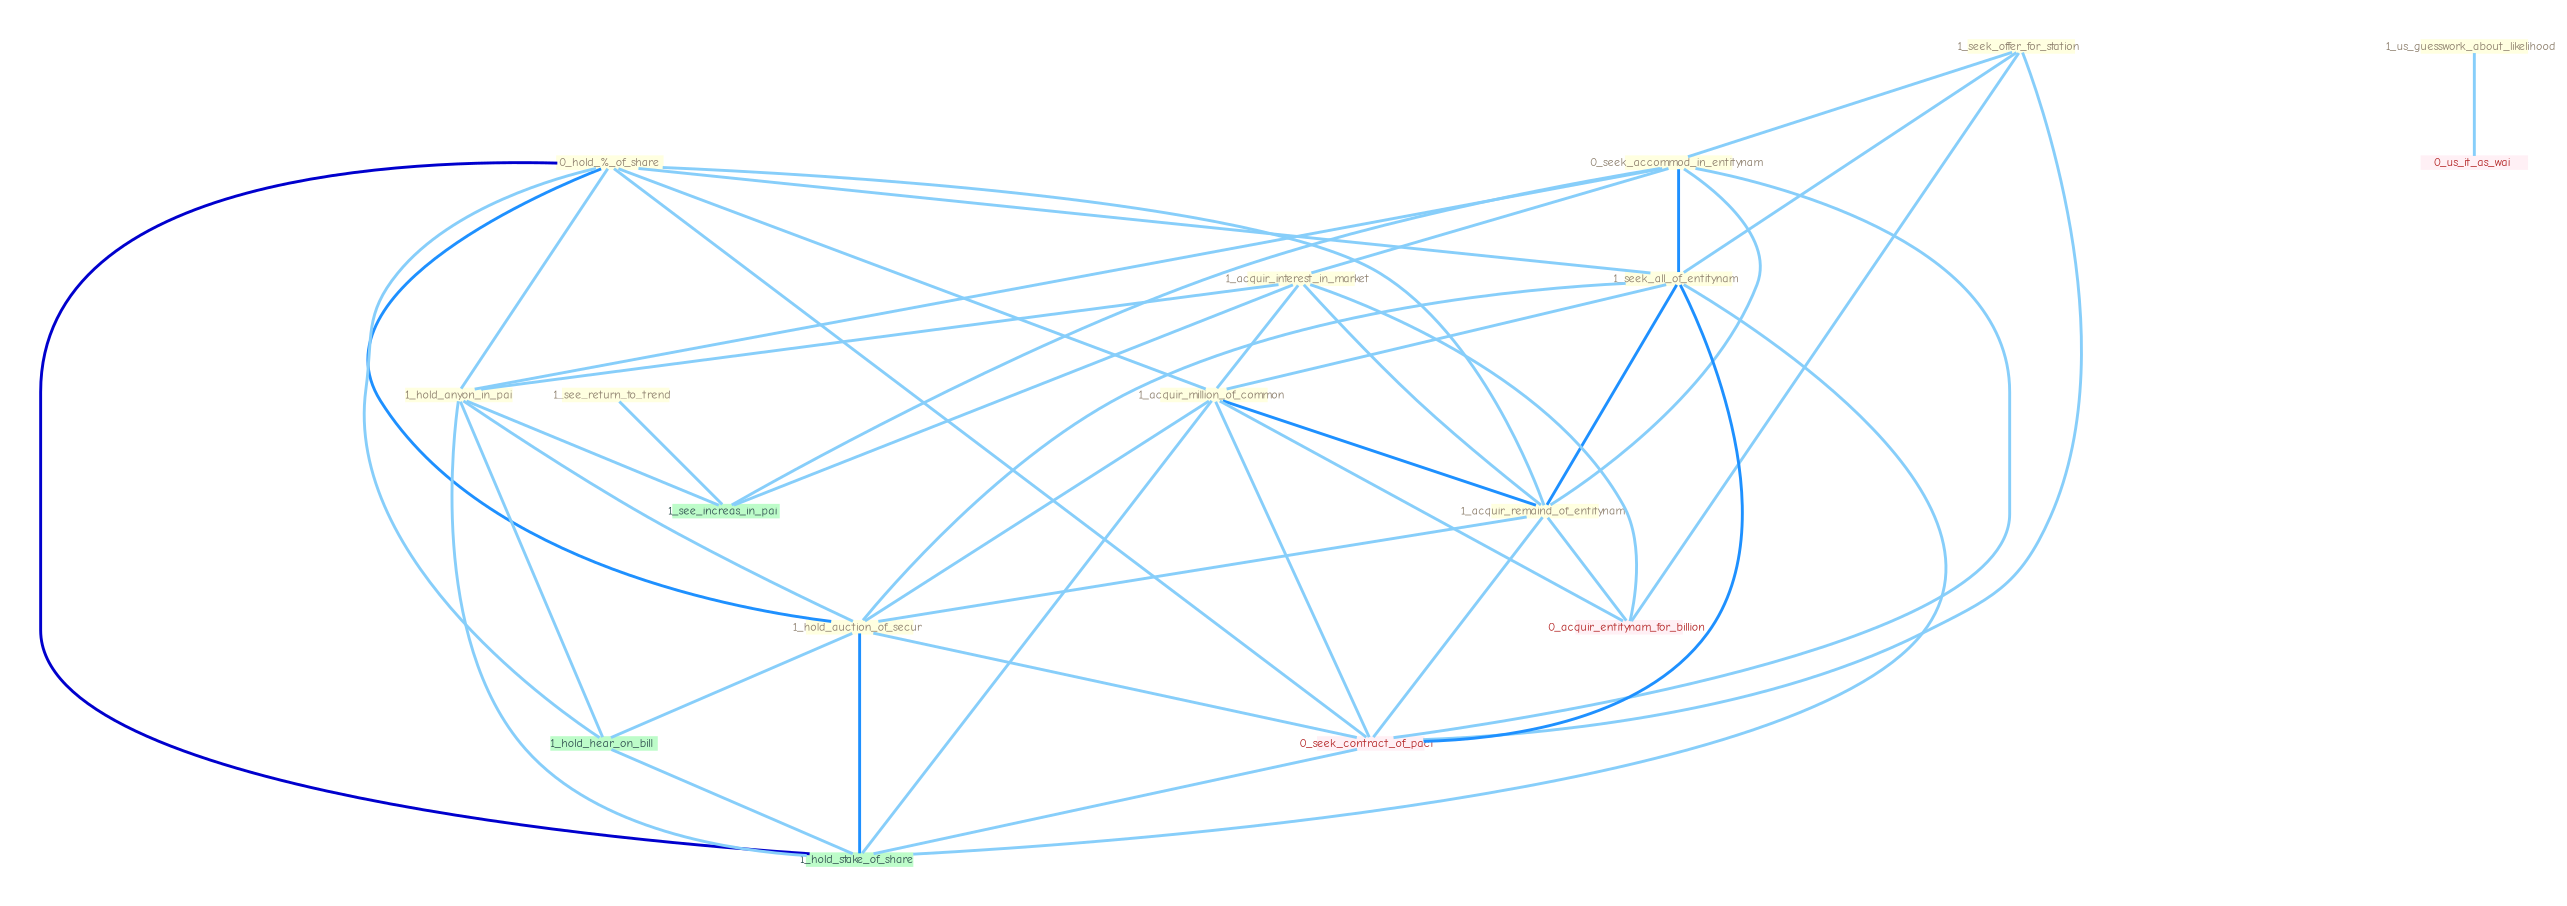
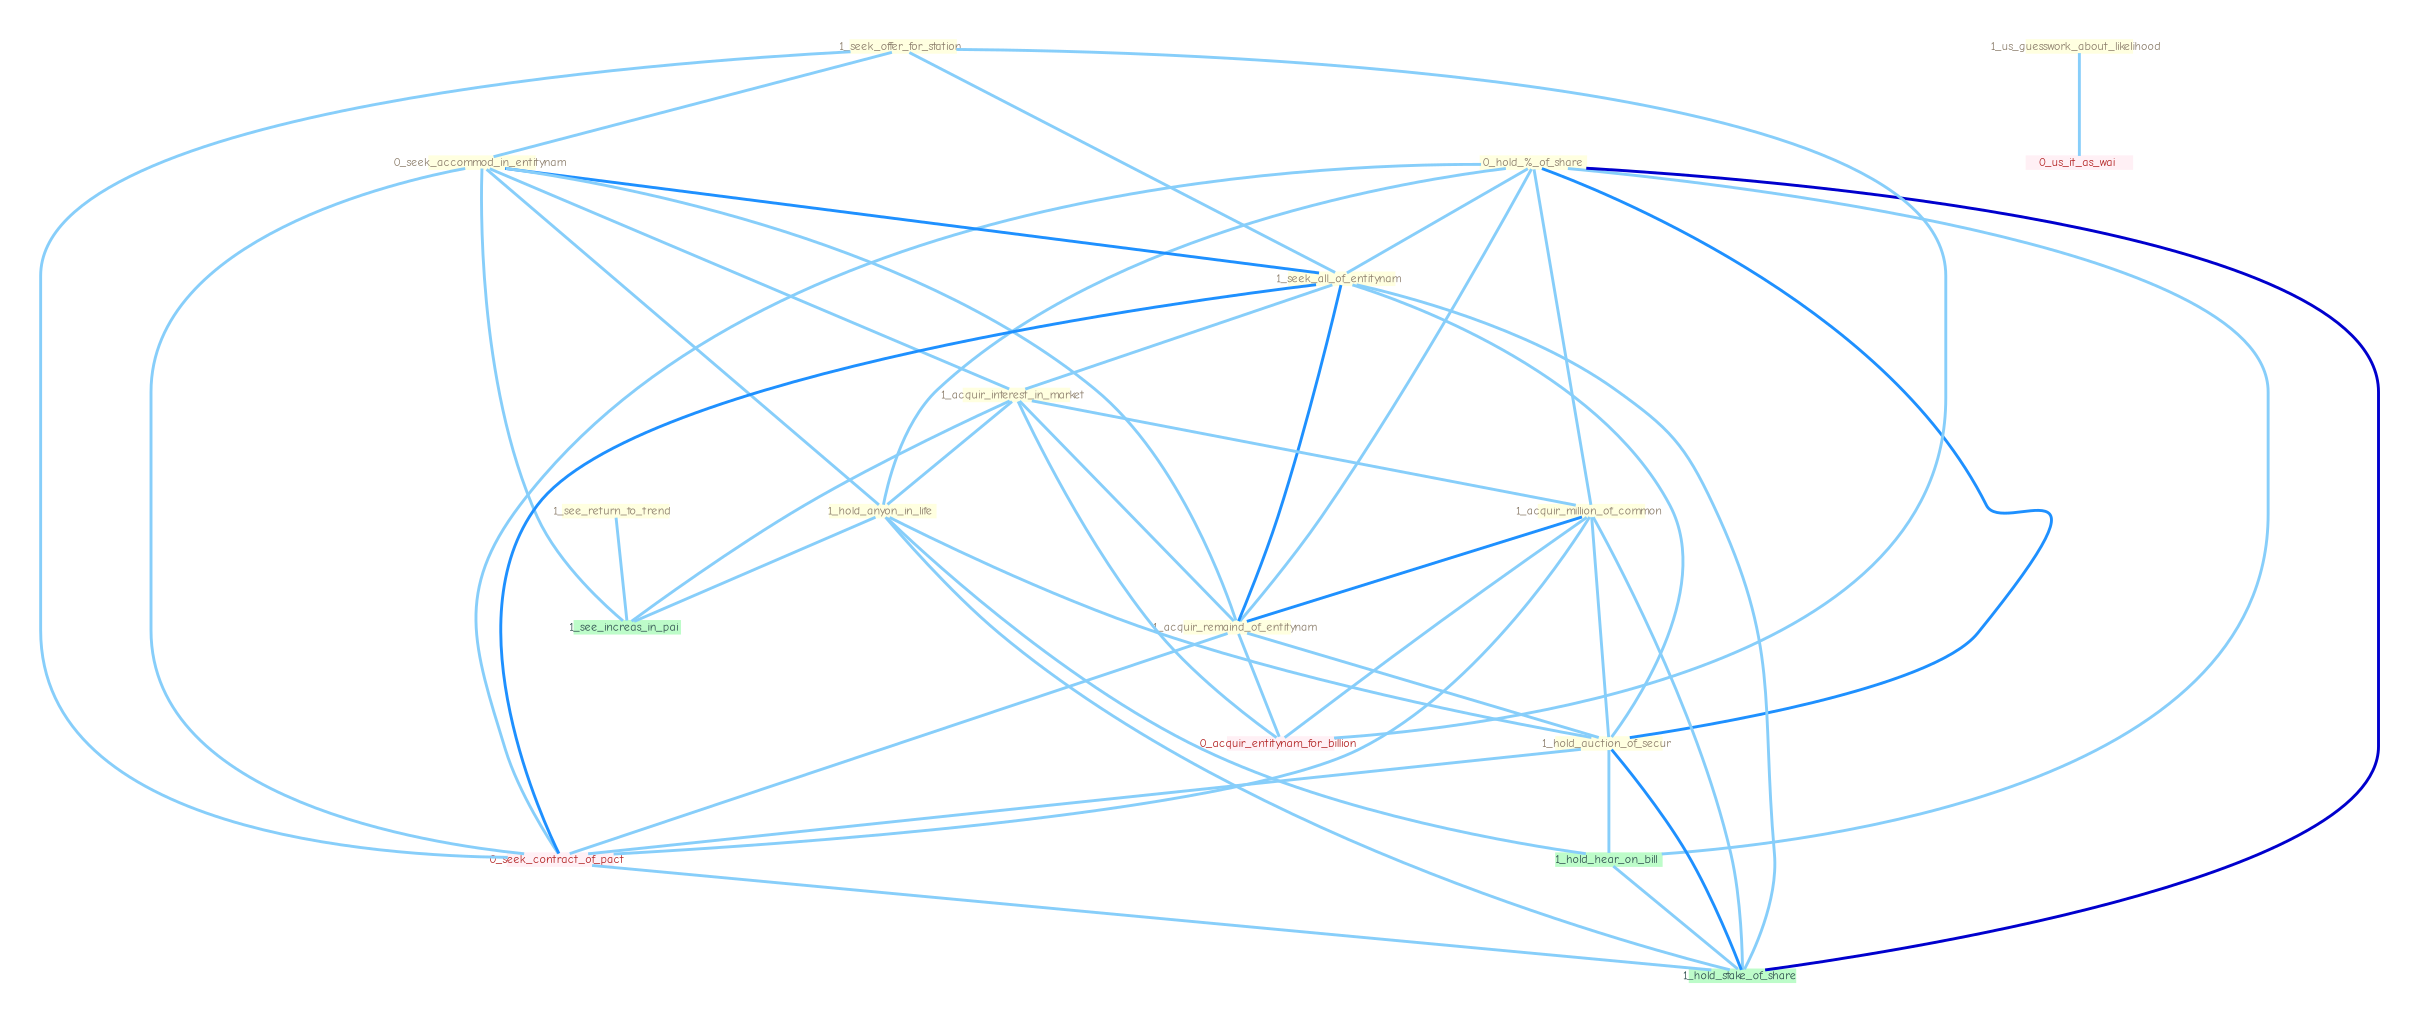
edge "1_seek_all_of_entitynam" -- "1_acquir_million_of_common": now "1_seek_all_of_entitynam" -- "1_acquir_interest_in_market"
node "1_hold_anyon_in_pai": label "1_hold_anyon_in_pai" -> "1_hold_anyon_in_life"
